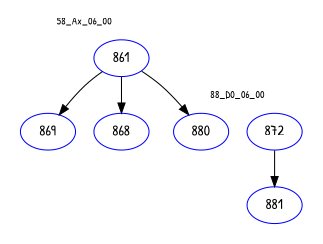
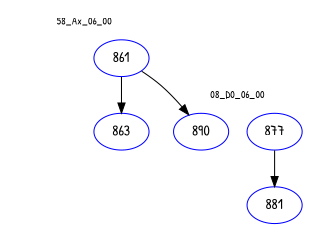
cluster "88_D0_06_00": label "88_D0_06_00" -> "08_D0_06_00"
node "869": removed
node "868": label "868" -> "863"
node "880": label "880" -> "890"
node "872": label "872" -> "877"
